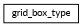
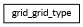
node "grid_box_type": label "grid_box_type" -> "grid_grid_type"
